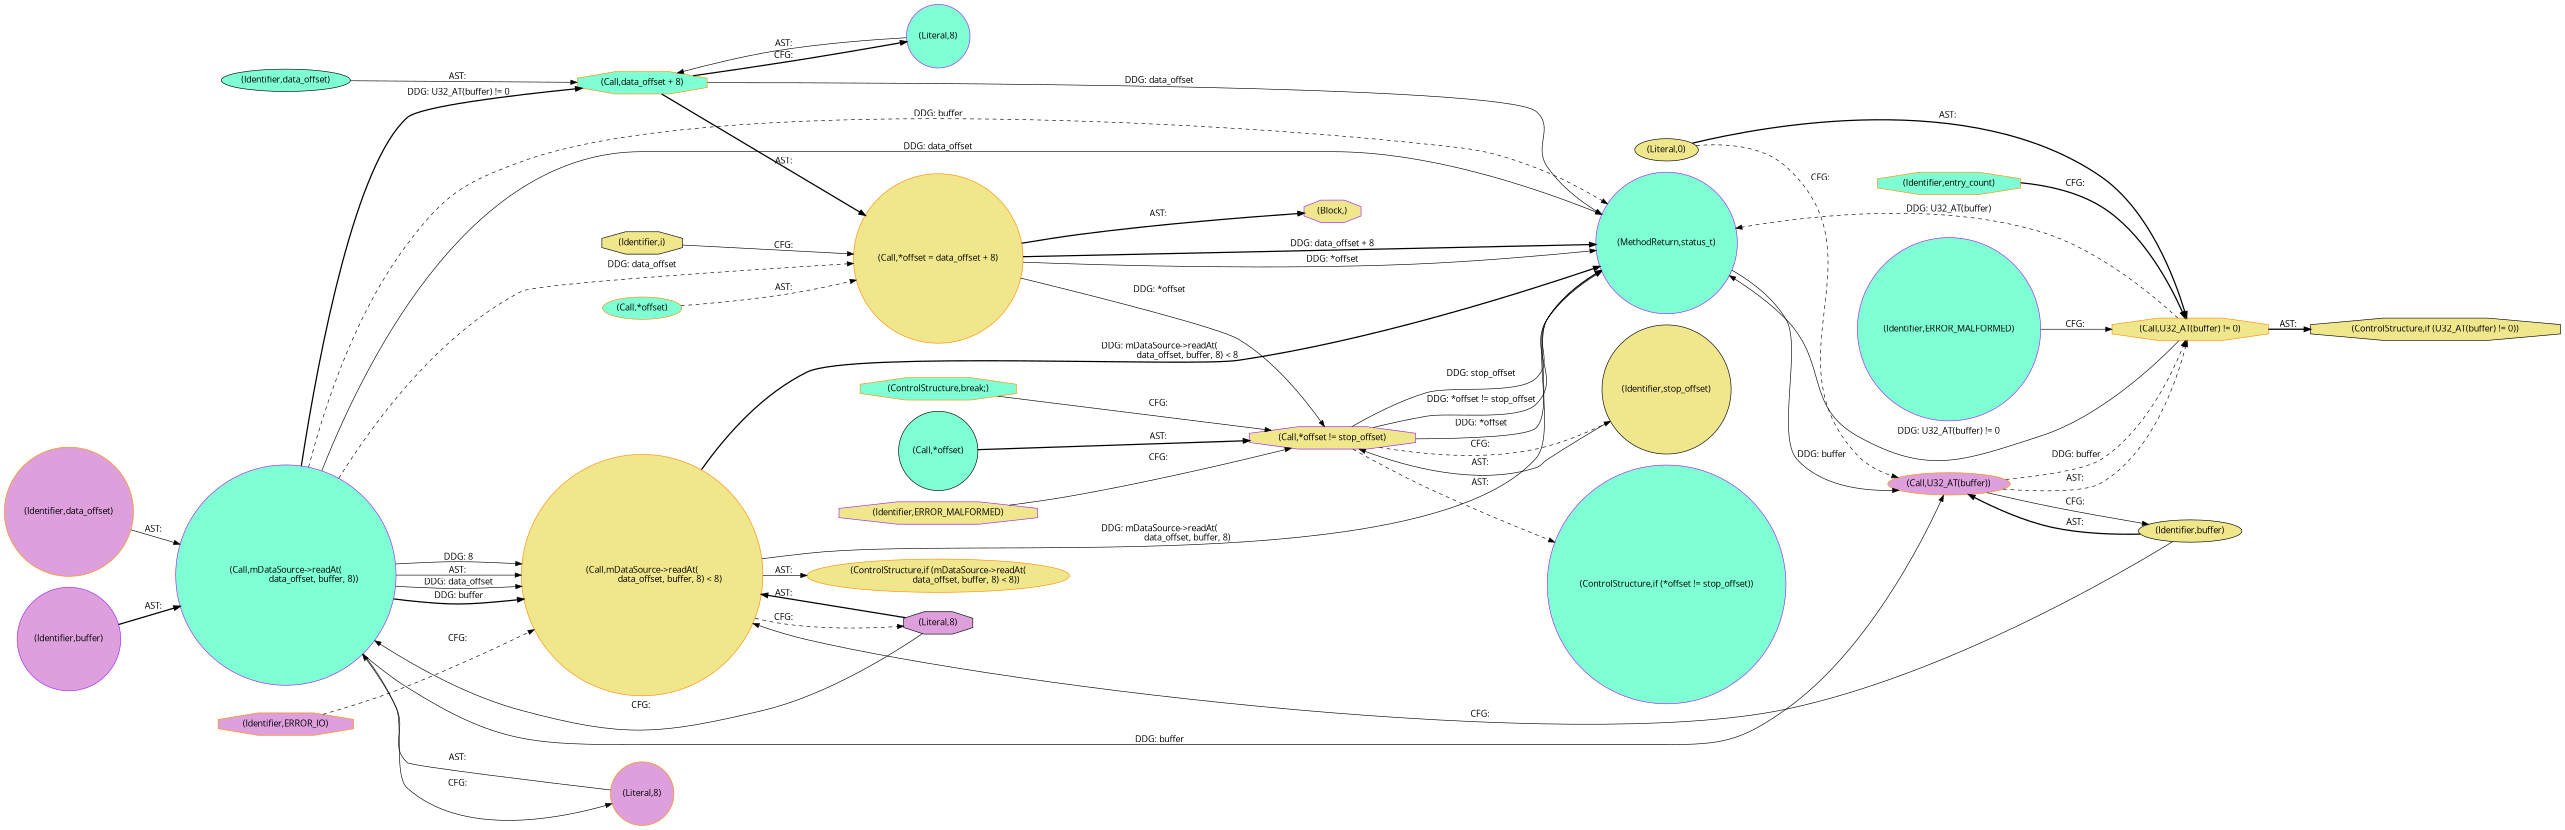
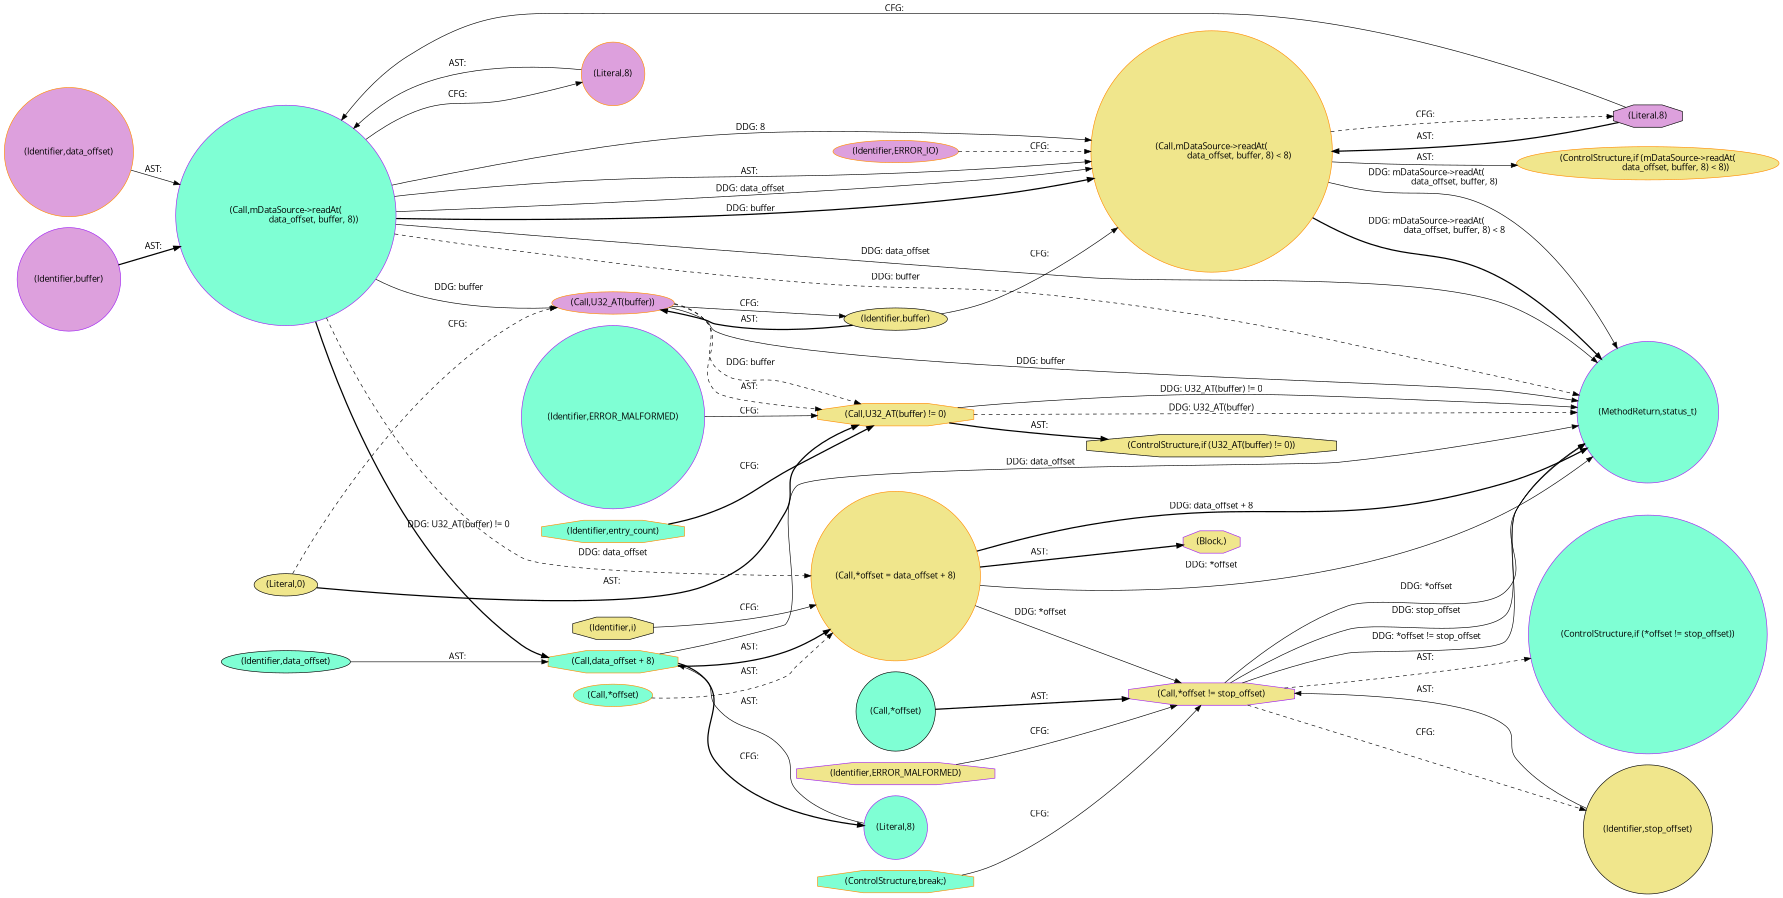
edge "(MethodReturn,status_t)" -> "(Call,U32_AT(buffer))": reversed
node "(Identifier,ERROR_IO)": shape octagon -> ellipse
